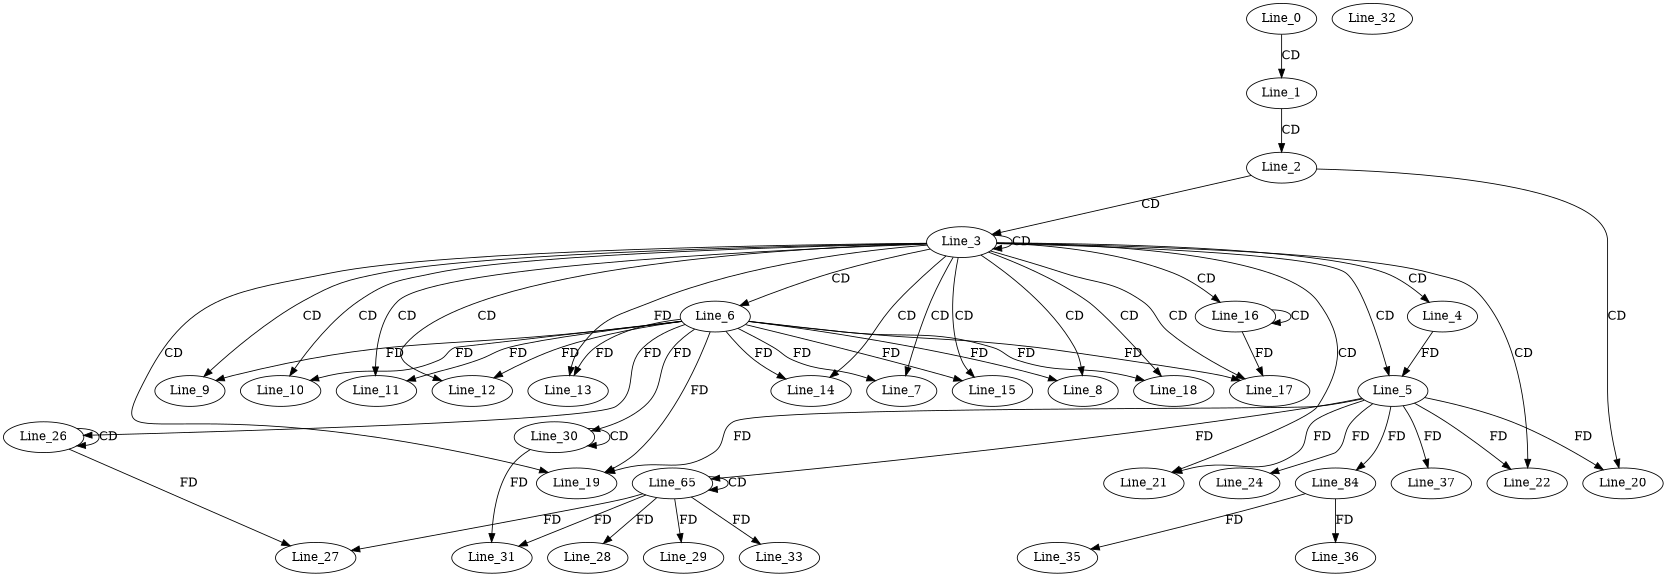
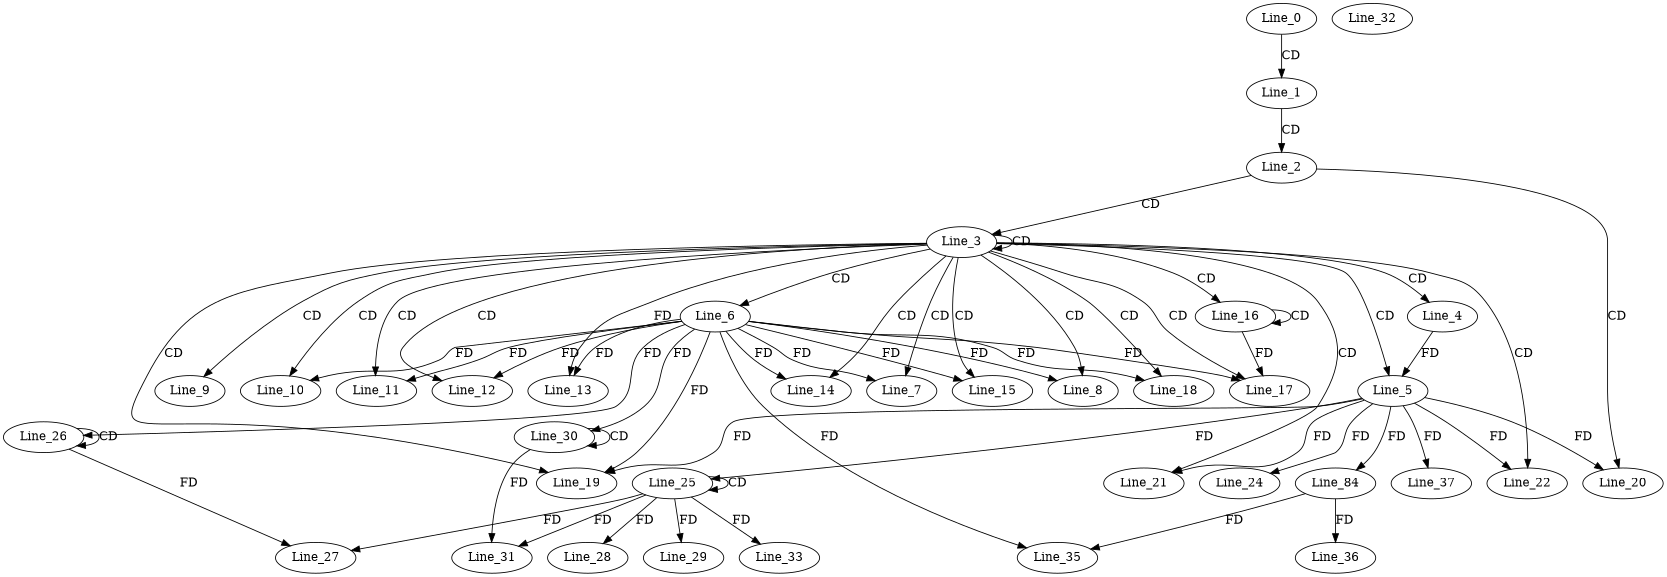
edge "Line_6" -> "Line_9": now "Line_6" -> "Line_35"
node "Line_65": label "Line_65" -> "Line_25"
